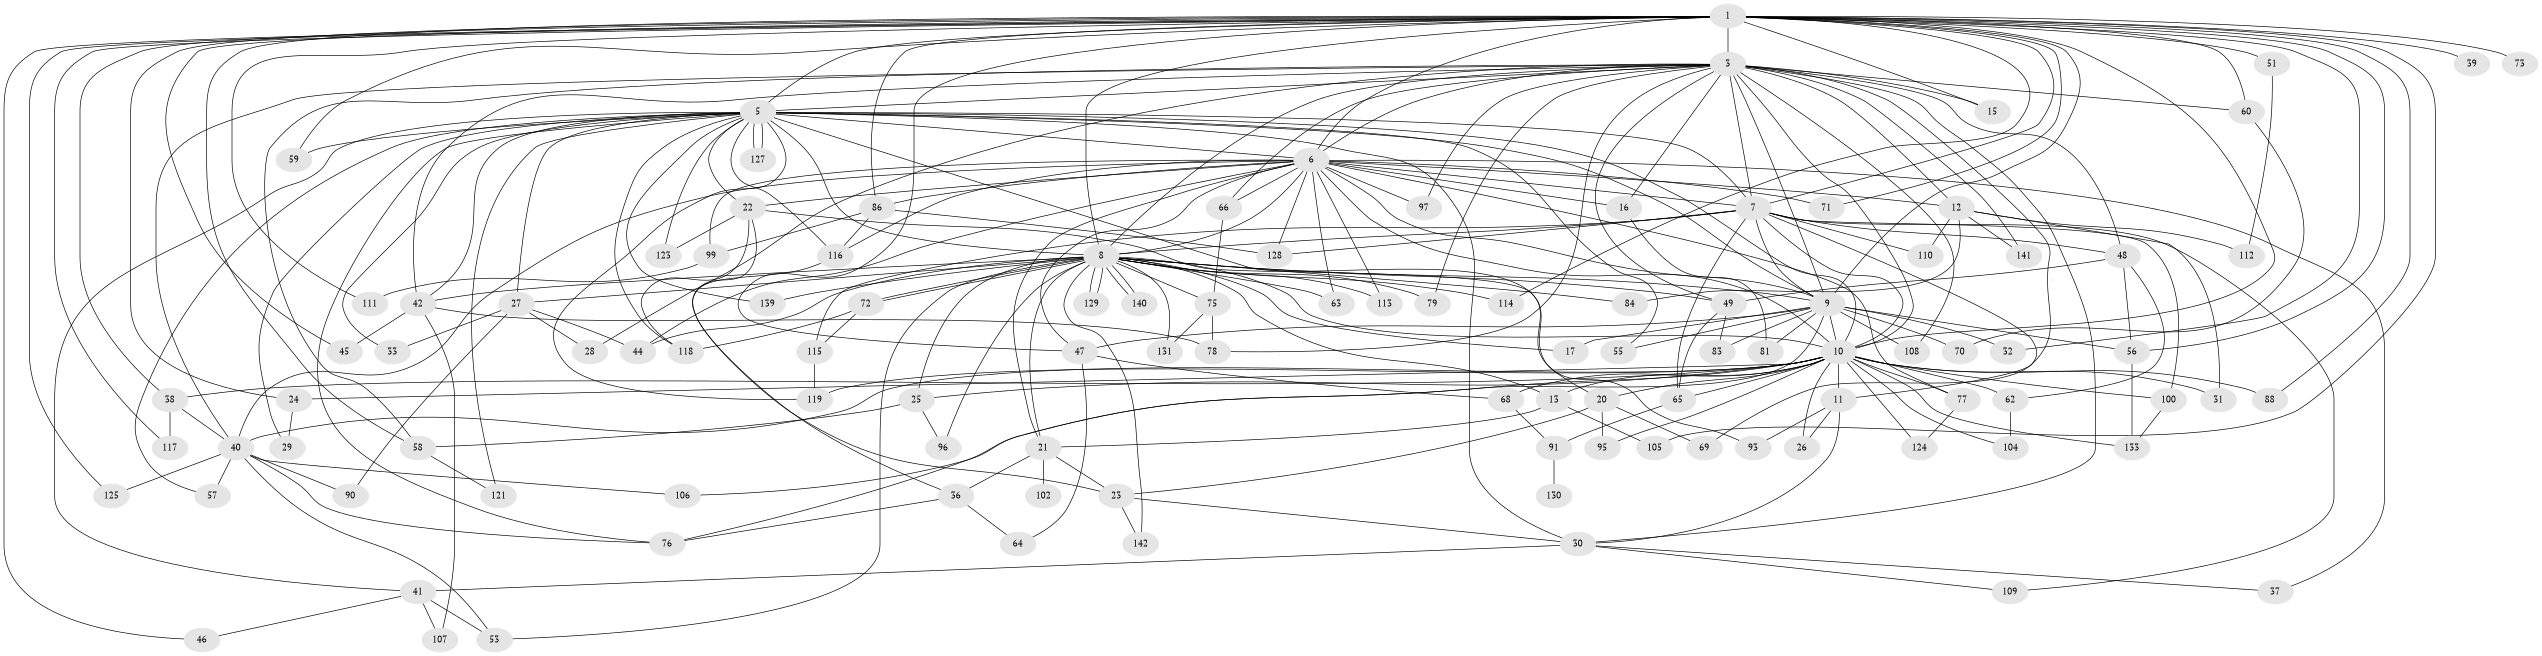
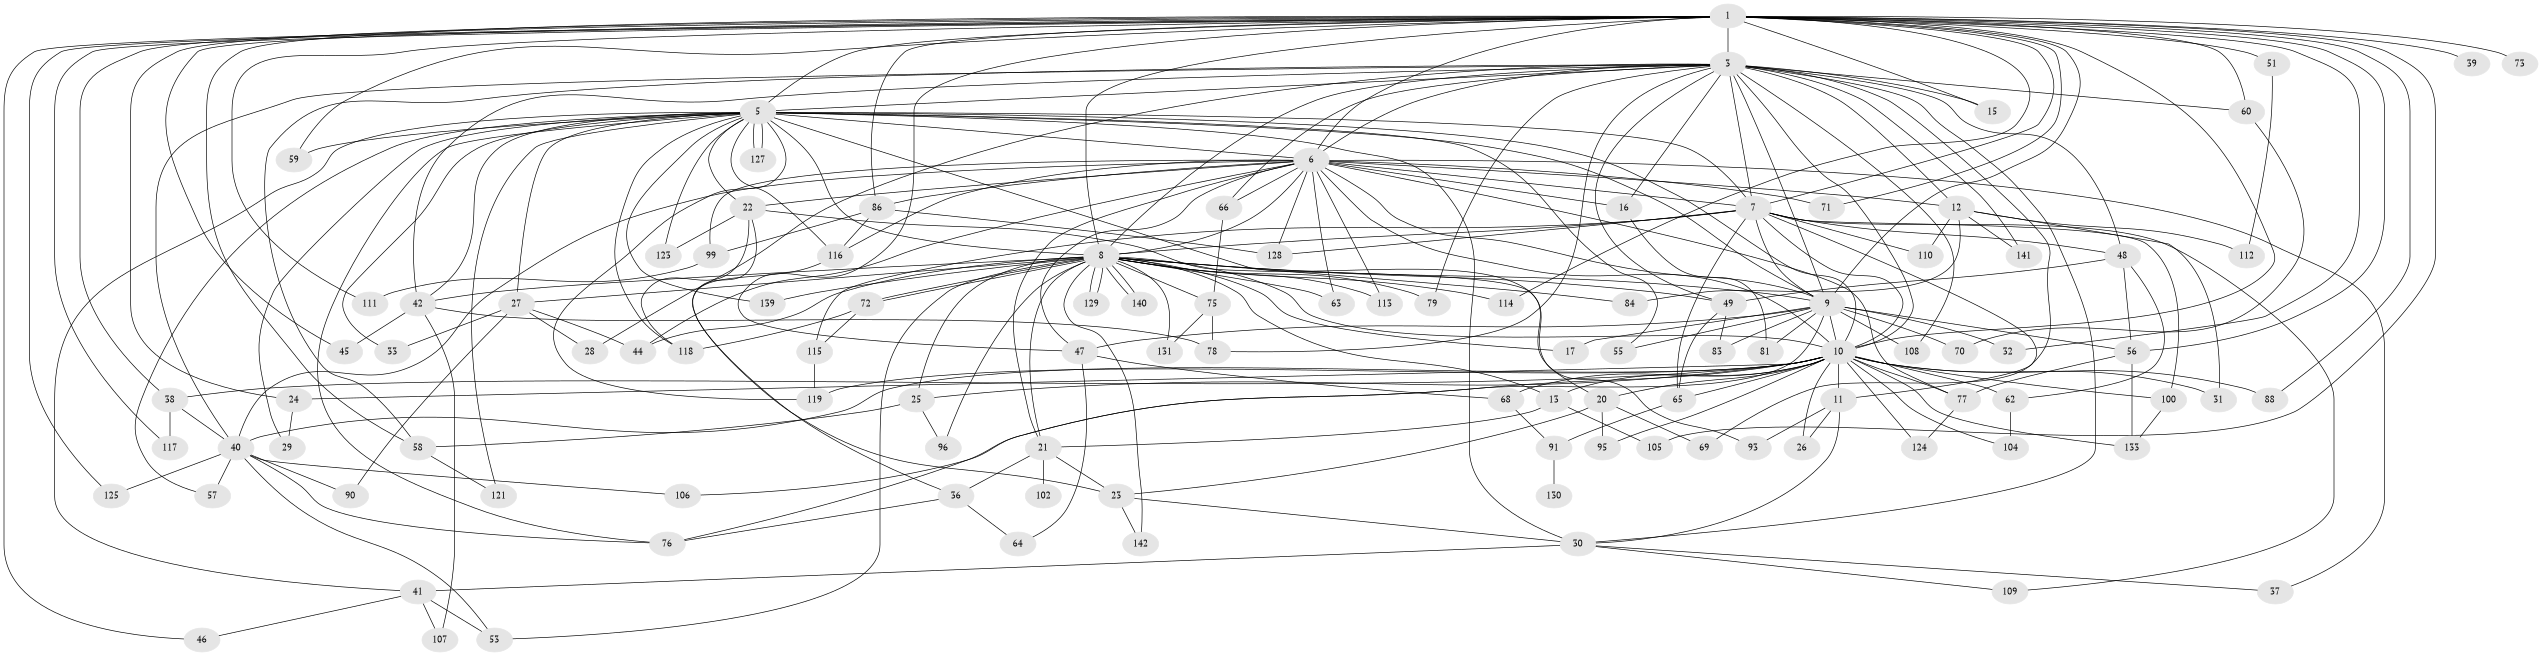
node "97": removed
edge "56" -- "77": added
